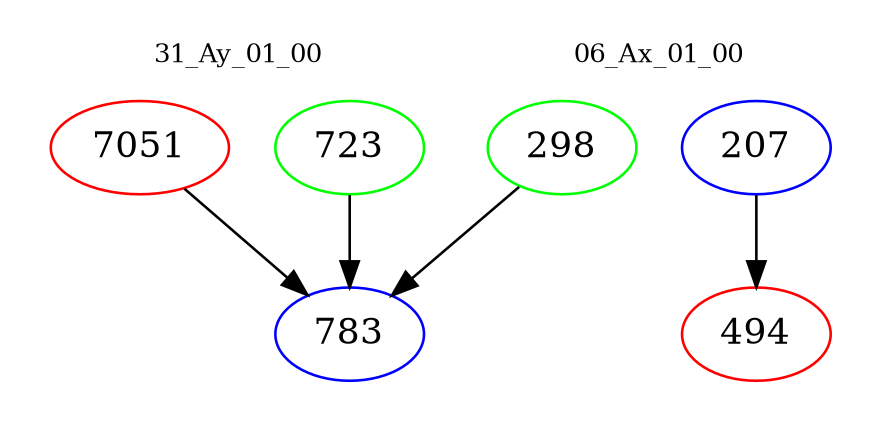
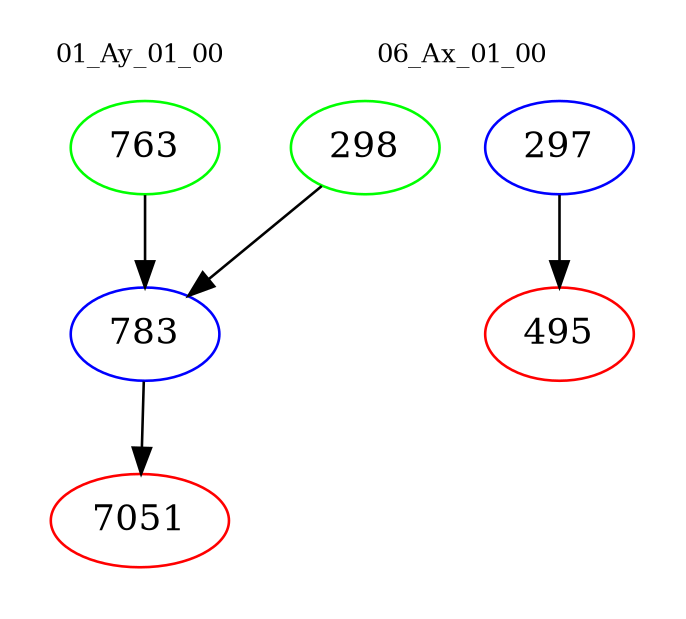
cluster "31_Ay_01_00": label "31_Ay_01_00" -> "01_Ay_01_00"
node "723": label "723" -> "763"
node "207": label "207" -> "297"
edge "7051" -> "783": reversed
node "494": label "494" -> "495"
